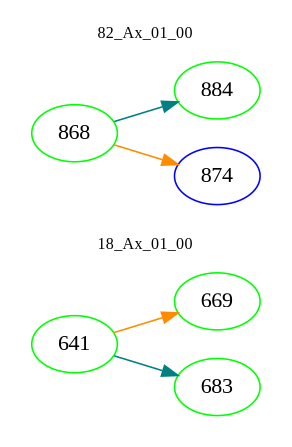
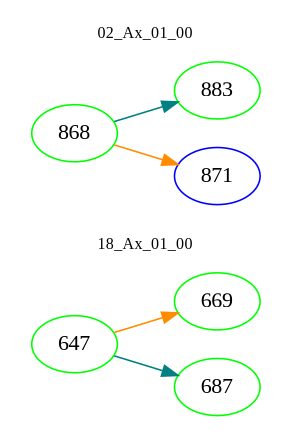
cluster "82_Ax_01_00": label "82_Ax_01_00" -> "02_Ax_01_00"
node "884": label "884" -> "883"
node "874": label "874" -> "871"
node "641": label "641" -> "647"
node "683": label "683" -> "687"
